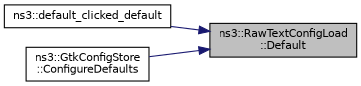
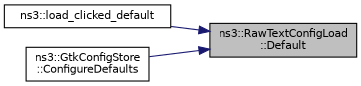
node "ns3::default_clicked_default": label "ns3::default_clicked_default" -> "ns3::load_clicked_default"
